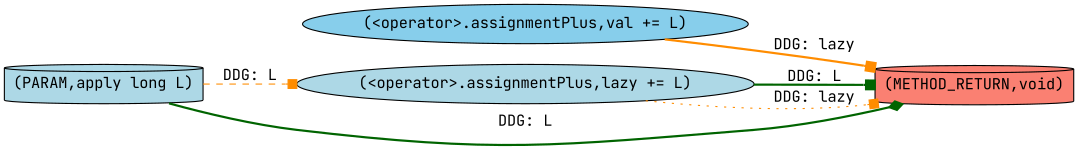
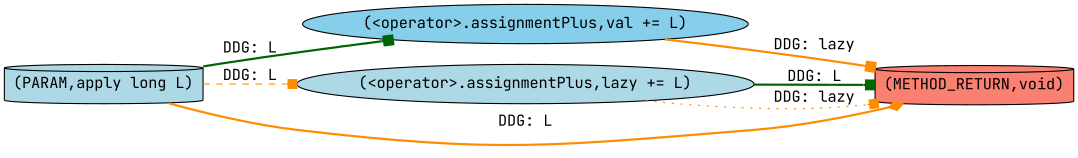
edge "(PARAM,apply long L)" -> "(<operator>.assignmentPlus,val += L)": added, label "DDG: L"
edge "(PARAM,apply long L)" -> "(METHOD_RETURN,void)": color darkgreen -> darkorange
